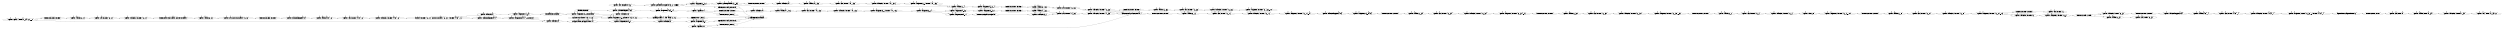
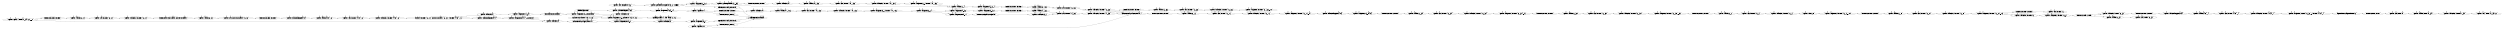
node "(METHOD,set_connect)": label "(METHOD,set_connect)" -> "(METHOD,tftp_connect)"
node "(_errno_failed,_errno_location())": label "(_errno_failed,_errno_location())" -> "(_errno_location,_errno_location())"
node "(RETURN,return 7;,return 7;)": removed
node "(Curl_pgrsStartNow,Curl_pgrsStartNow(*a1))": label "(Curl_pgrsStartNow,Curl_pgrsStartNow(*a1))" -> "(Curl_conncontrol,Curl_pgrsStartNow(*a1))"
